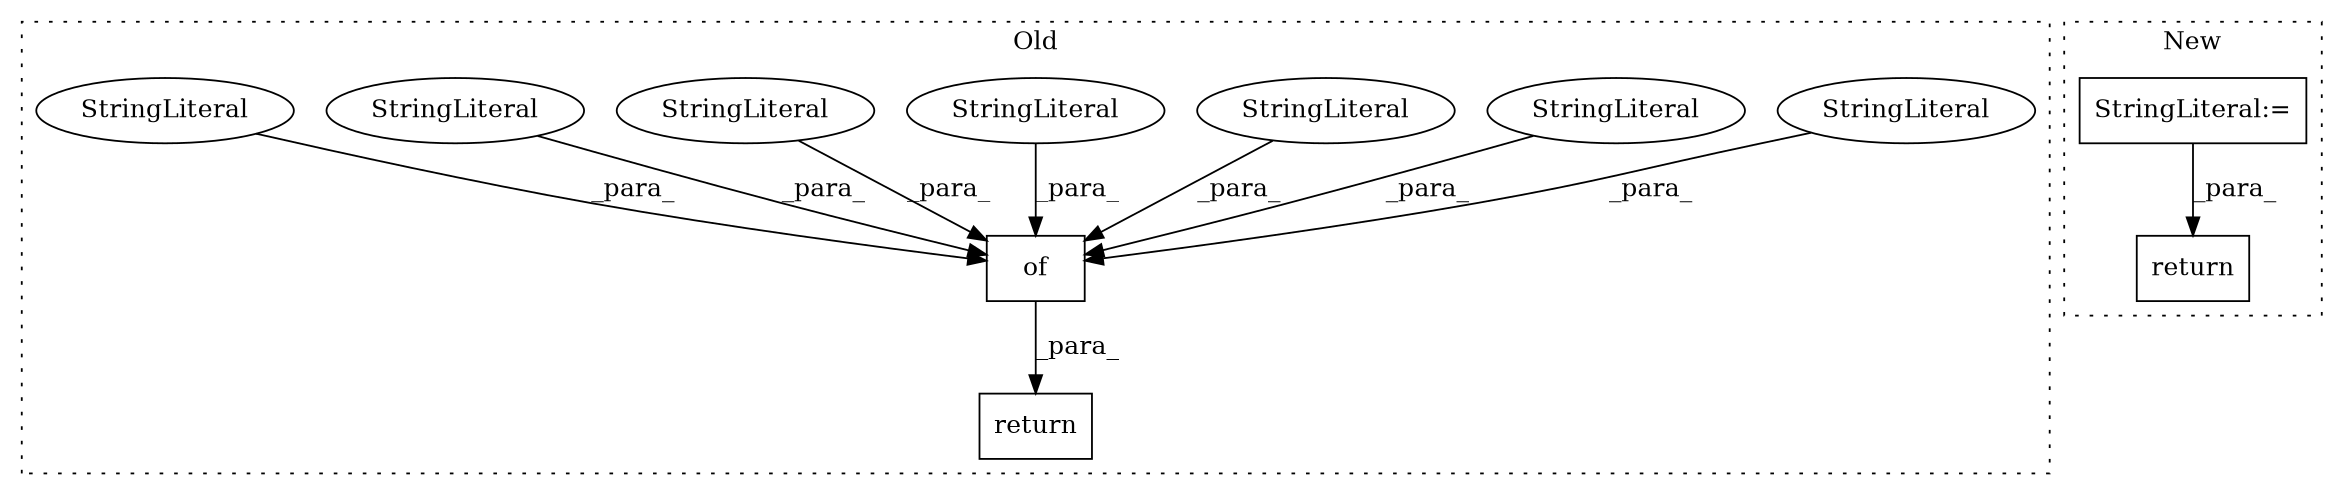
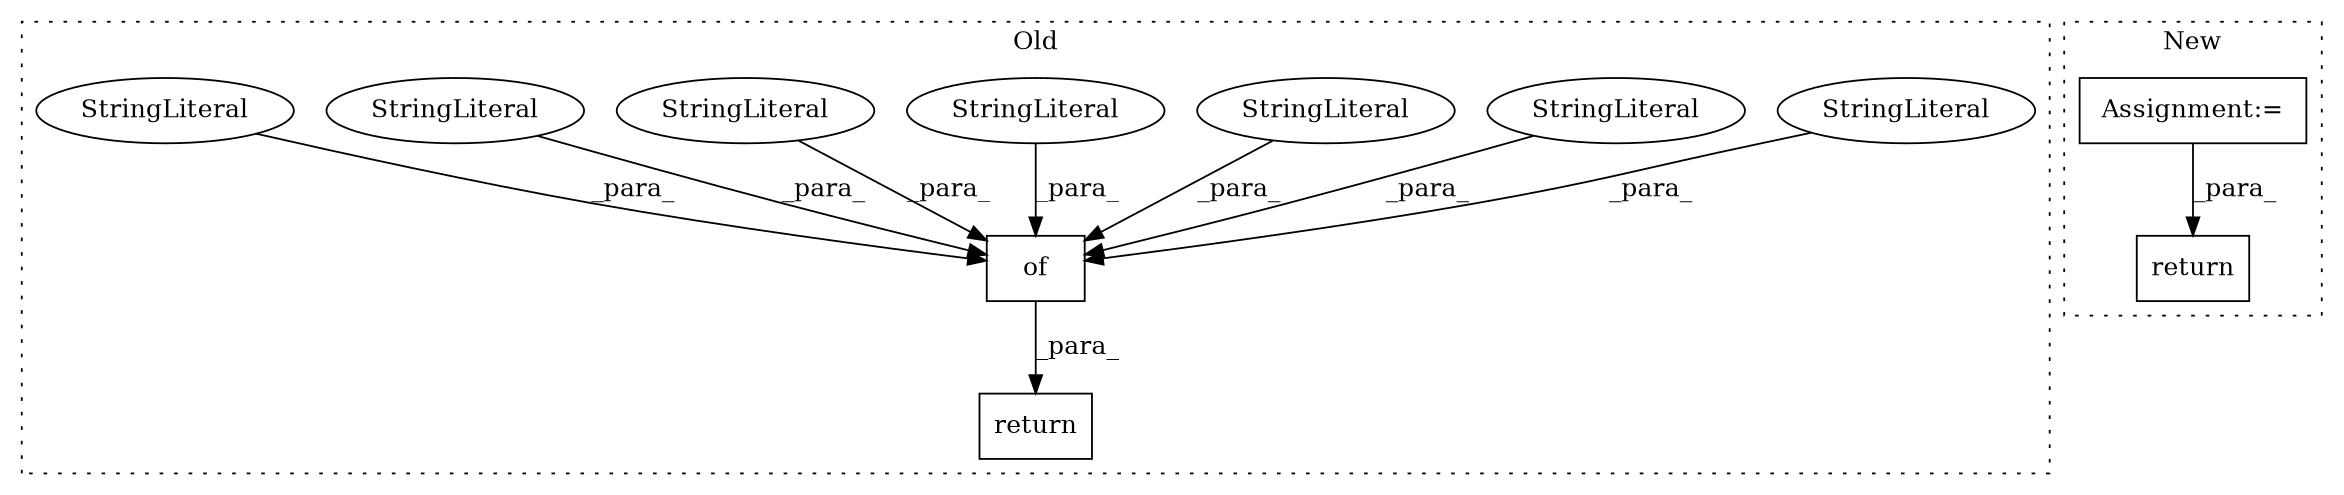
node "StringLiteral:=": label "StringLiteral:=" -> "Assignment:="
